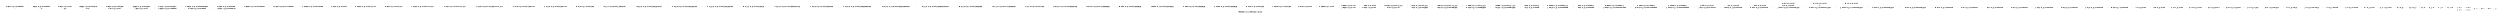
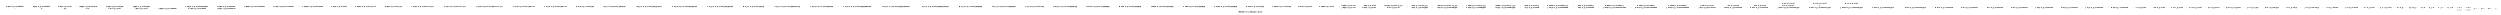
node "117 | 13 54 60 : 2 3 4 5 6 7 16 17 18 19 84 85 86 87": removed
